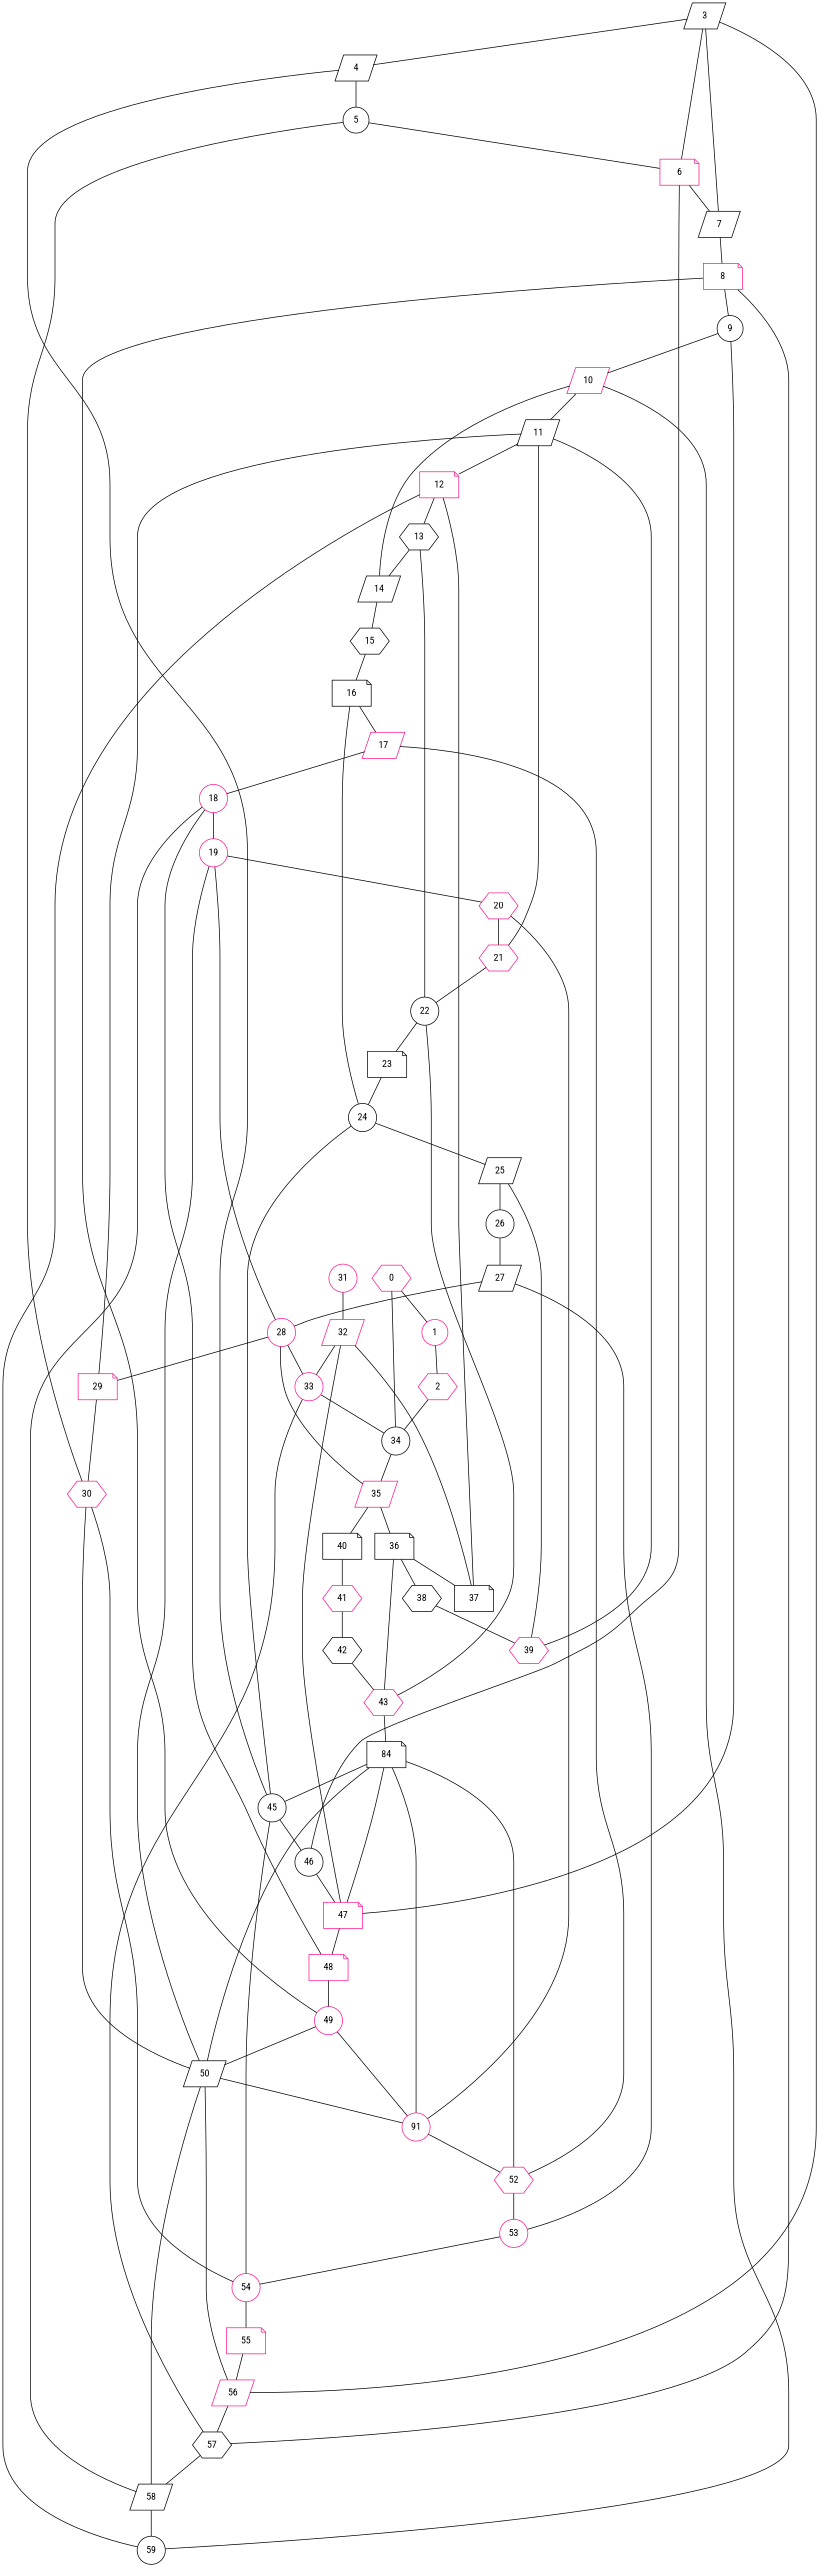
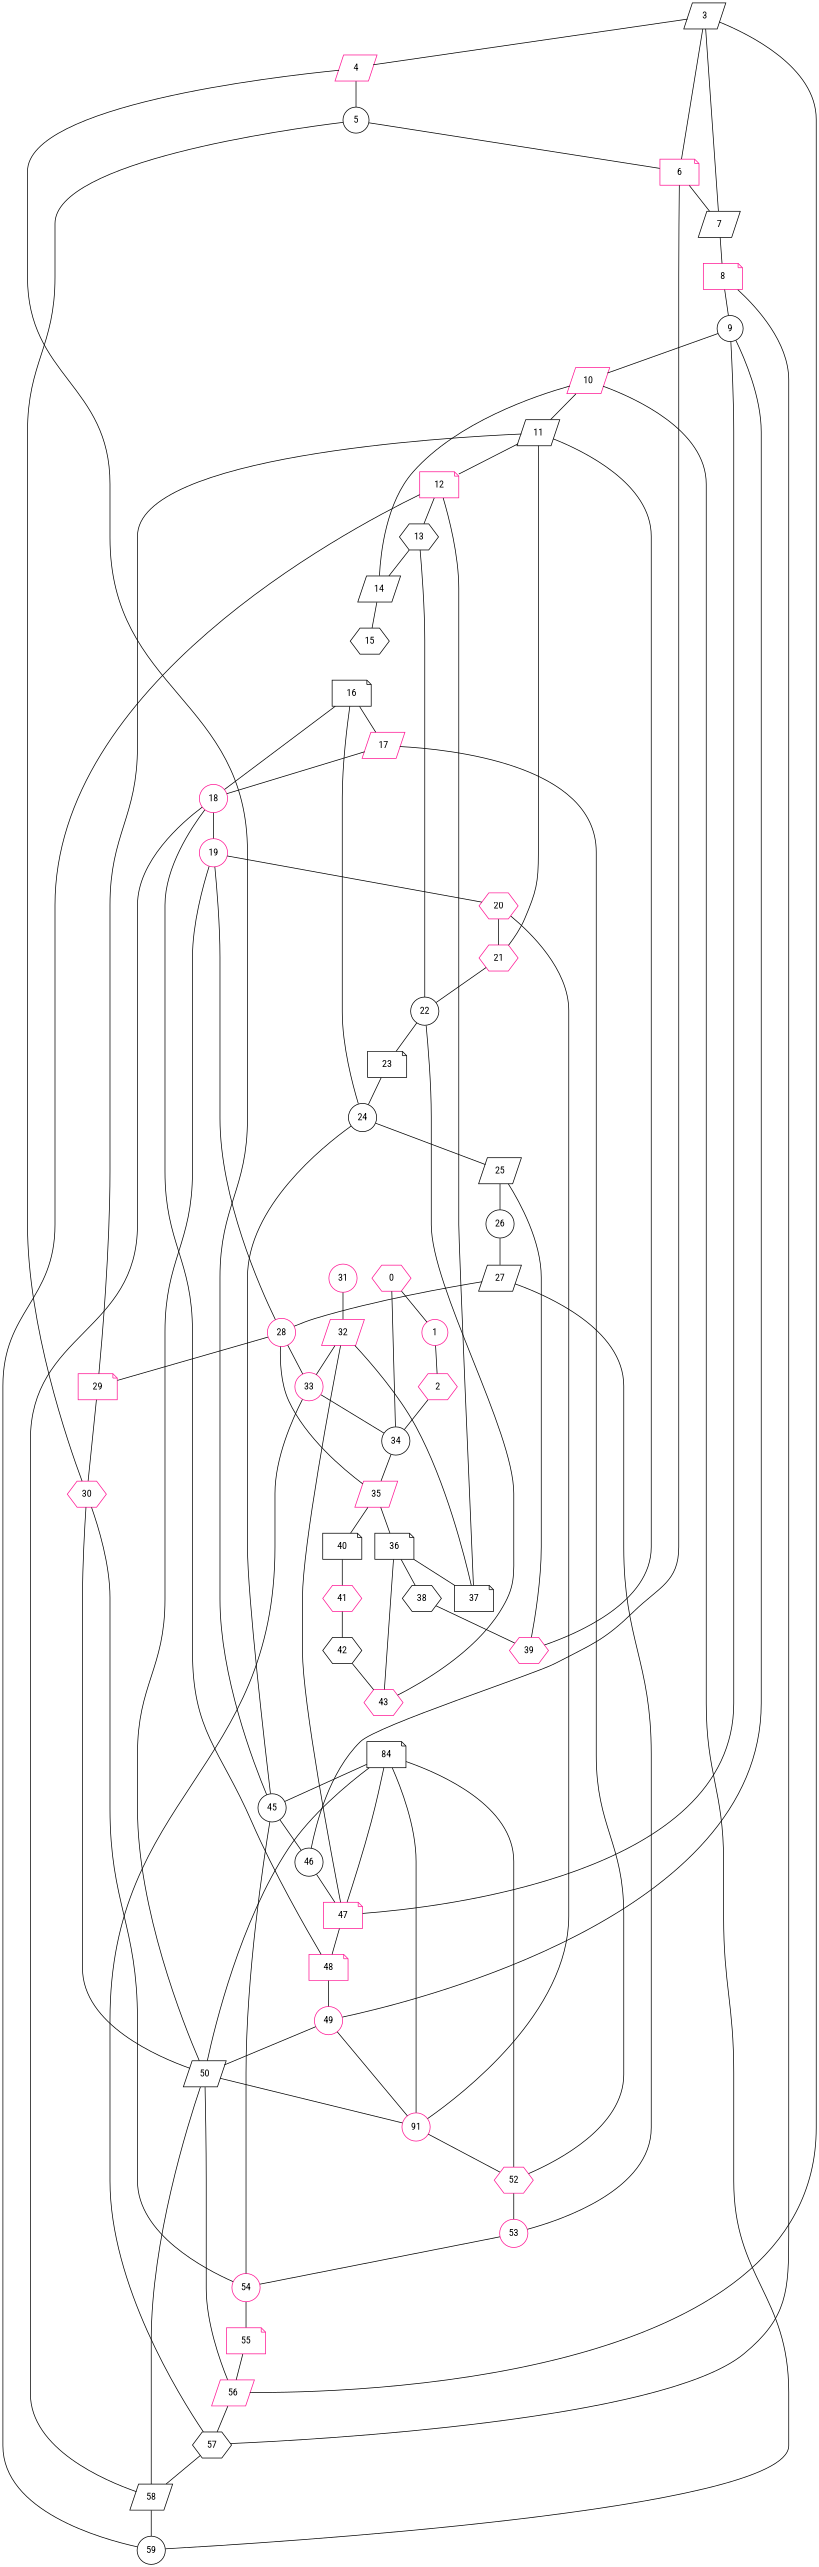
node "4": color black -> deeppink
edge "15" -- "16": now "18" -- "16"
edge "8" -- "49": now "9" -- "49"
edge "43" -- "84": removed
